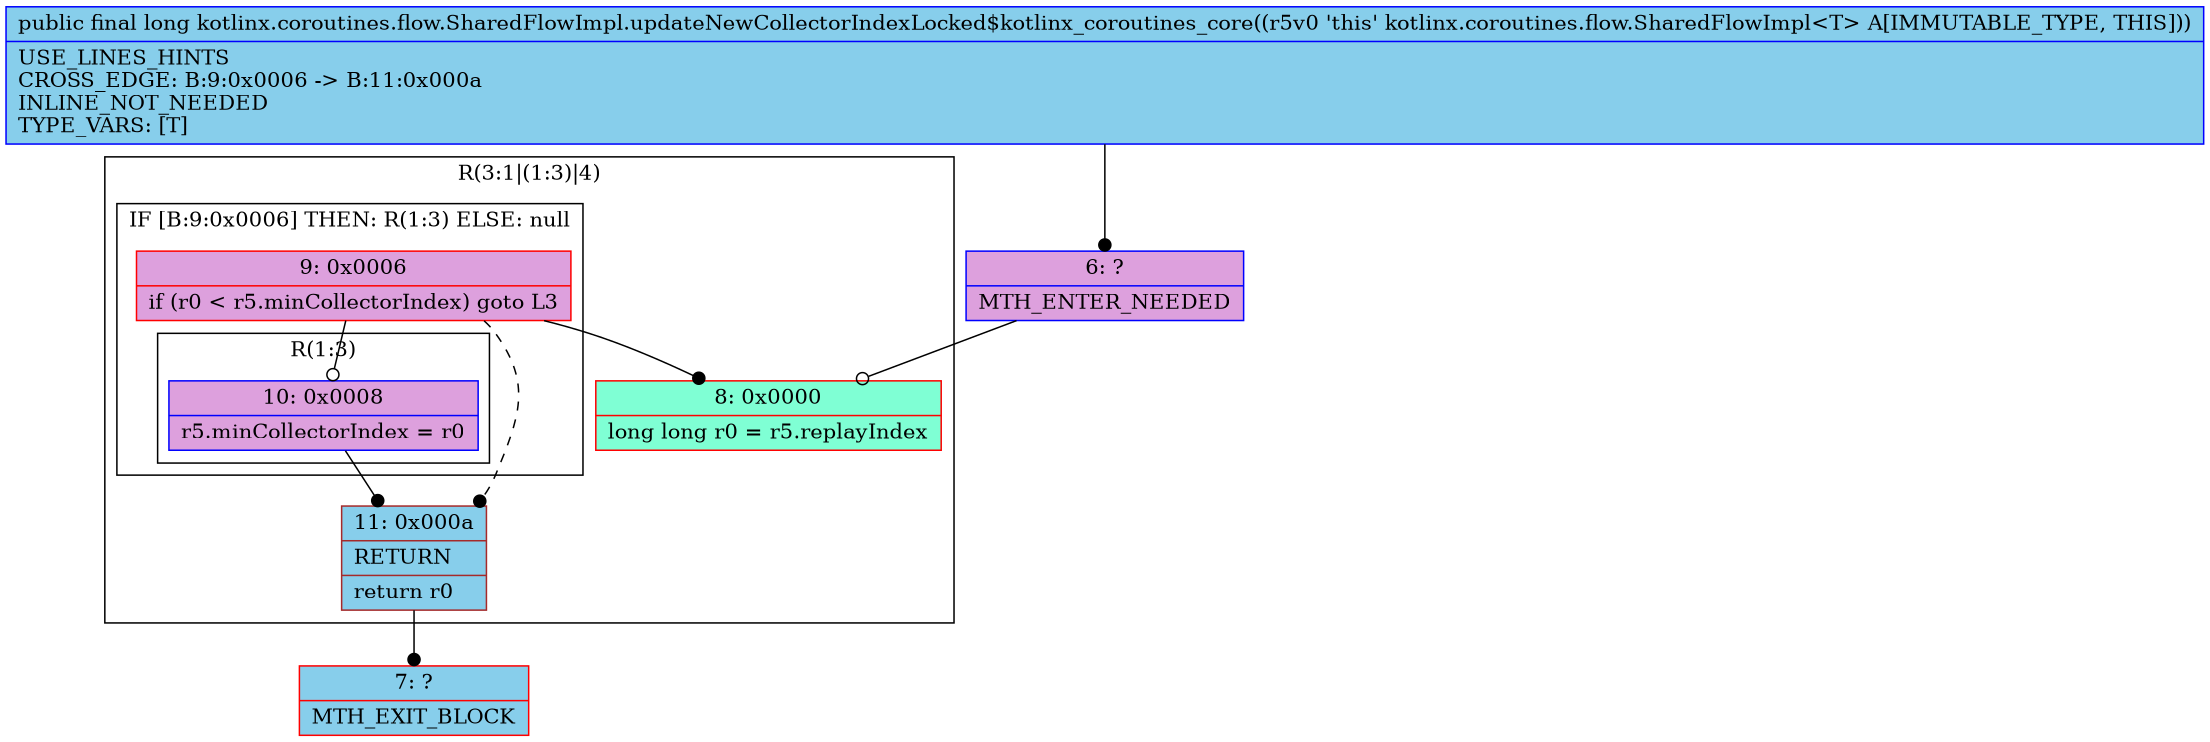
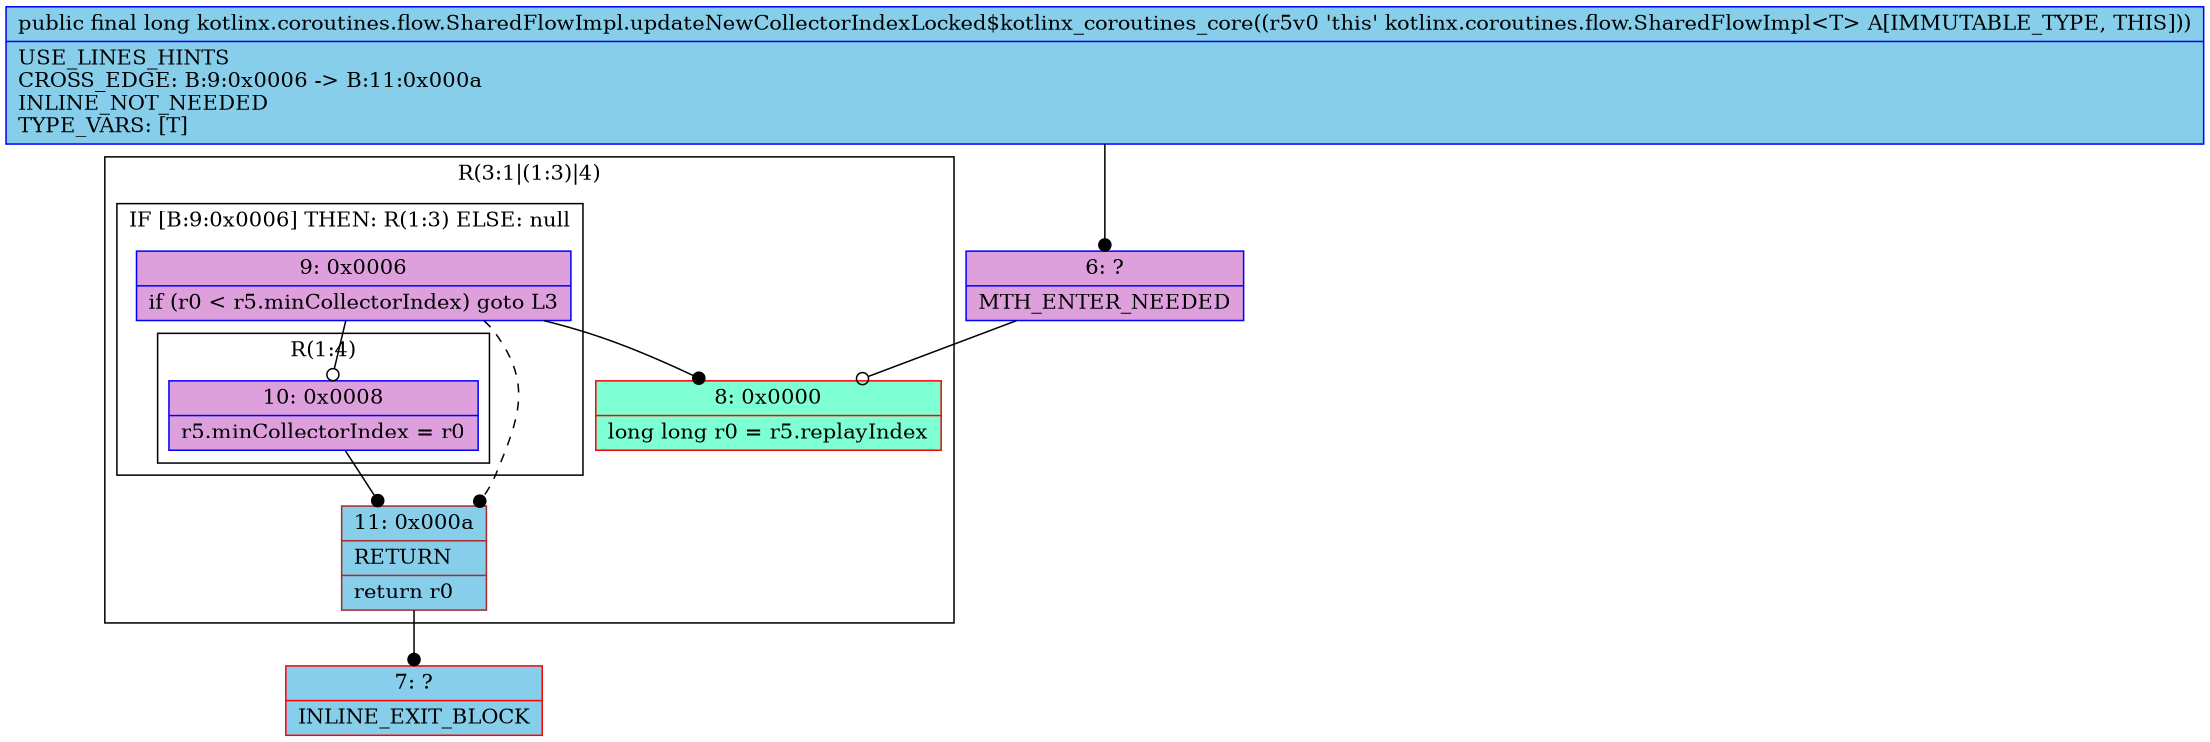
node "9: 0x0006": color red -> blue
cluster "R(1:3)": label "R(1:3)" -> "R(1:4)"
node "7: ?": text "MTH_EXIT_BLOCK" -> "INLINE_EXIT_BLOCK"
